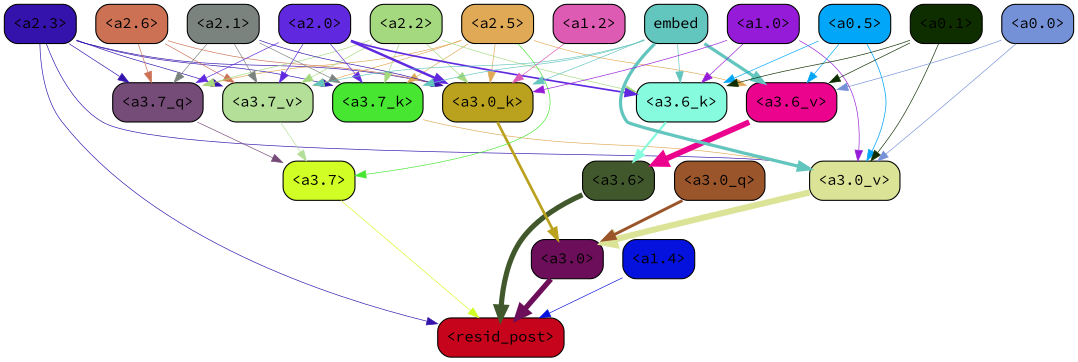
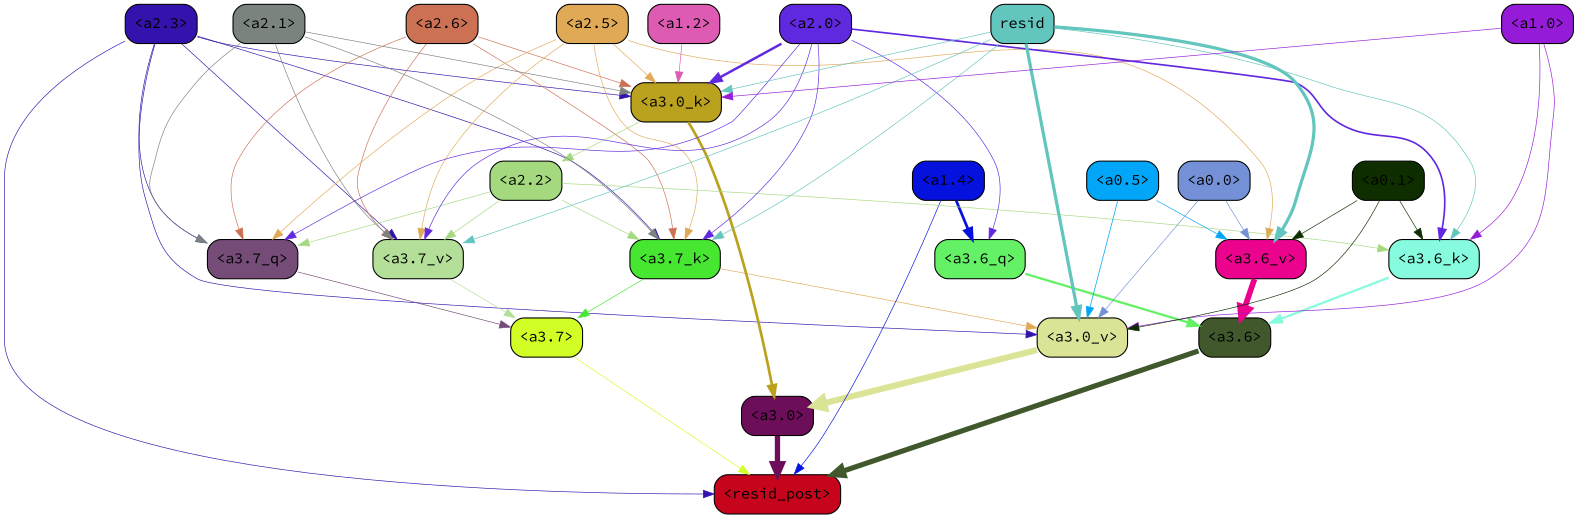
node "embed": label "embed" -> "resid"
edge "<a2.2>" -> "<a3.0_k>": reversed
edge "<a0.5>" -> "<a3.6_k>": removed
edge "<a2.1>" -> "<a3.0_k>": color #3412ac -> #7b837f
edge "<a2.6>" -> "<a3.7_k>": added
edge "<a2.5>" -> "<a3.7>": now "<a3.7_k>" -> "<a3.7>"
node "<a3.0_q>": removed
node "<a3.6_q>": added
